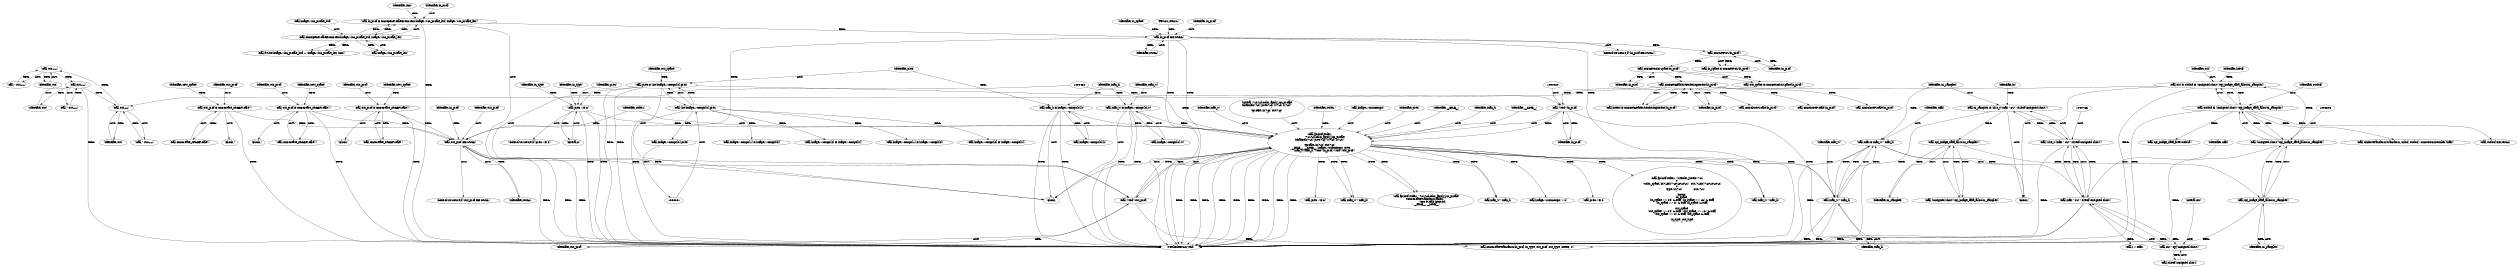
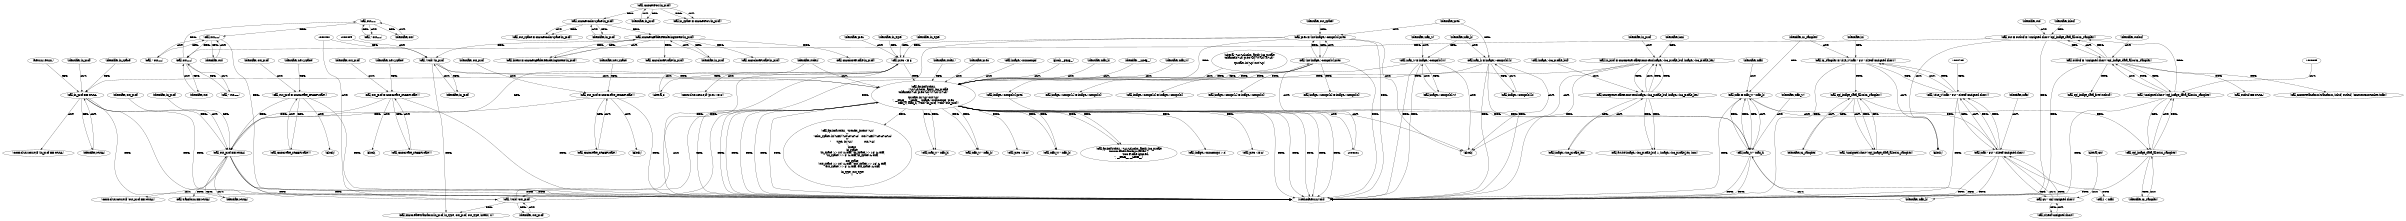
edge "(Call,in_prof == NULL)" -> "(Call,cmsGetPCS(in_prof))": removed, label "DDG:"
node "(Identifier,__FILE__)": label "(Identifier,__FILE__)" -> "(Block,__FILE__)"
edge "1000785" -> "(Call,(size_t)(max * 3U * sizeof(unsigned short)))": label "AST: " -> "CFG: "
node "(Call,transform == NULL)": added
